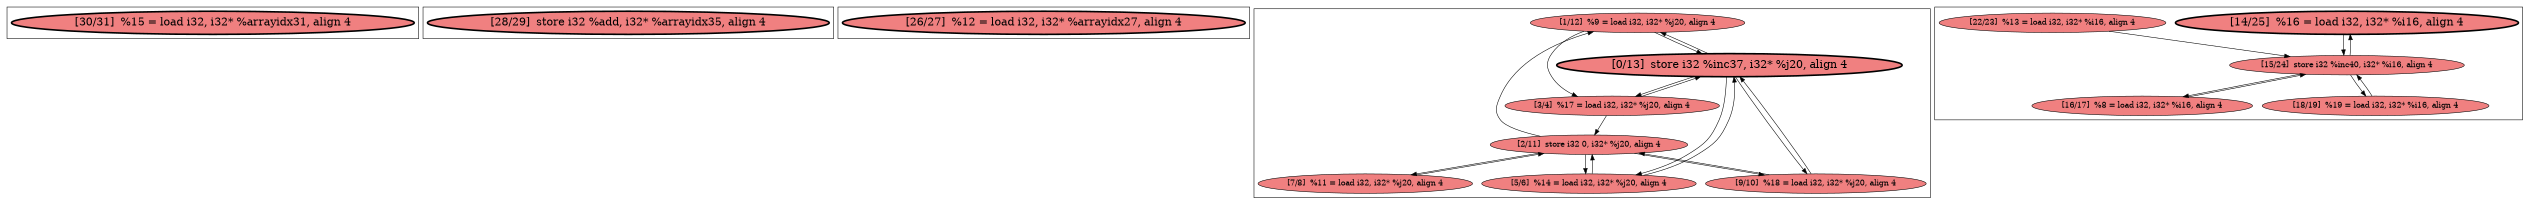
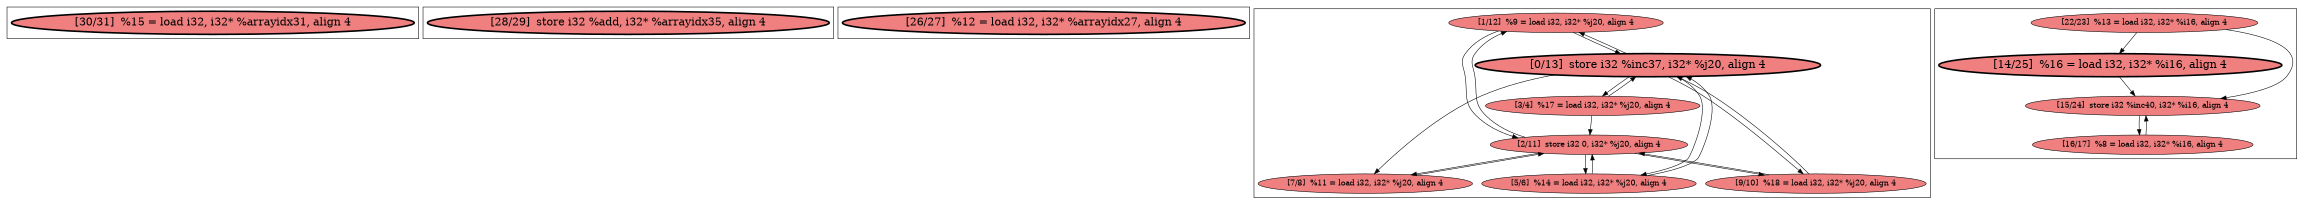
edge "[15/24]  store i32 %inc40, i32* %i16, align 4" -> "[14/25]  %16 = load i32, i32* %i16, align 4": now "[22/23]  %13 = load i32, i32* %i16, align 4" -> "[14/25]  %16 = load i32, i32* %i16, align 4"
edge "[1/12]  %9 = load i32, i32* %j20, align 4" -> "[3/4]  %17 = load i32, i32* %j20, align 4": now "[1/12]  %9 = load i32, i32* %j20, align 4" -> "[2/11]  store i32 0, i32* %j20, align 4"
node "[18/19]  %19 = load i32, i32* %i16, align 4": removed
edge "[0/13]  store i32 %inc37, i32* %j20, align 4" -> "[7/8]  %11 = load i32, i32* %j20, align 4": added
